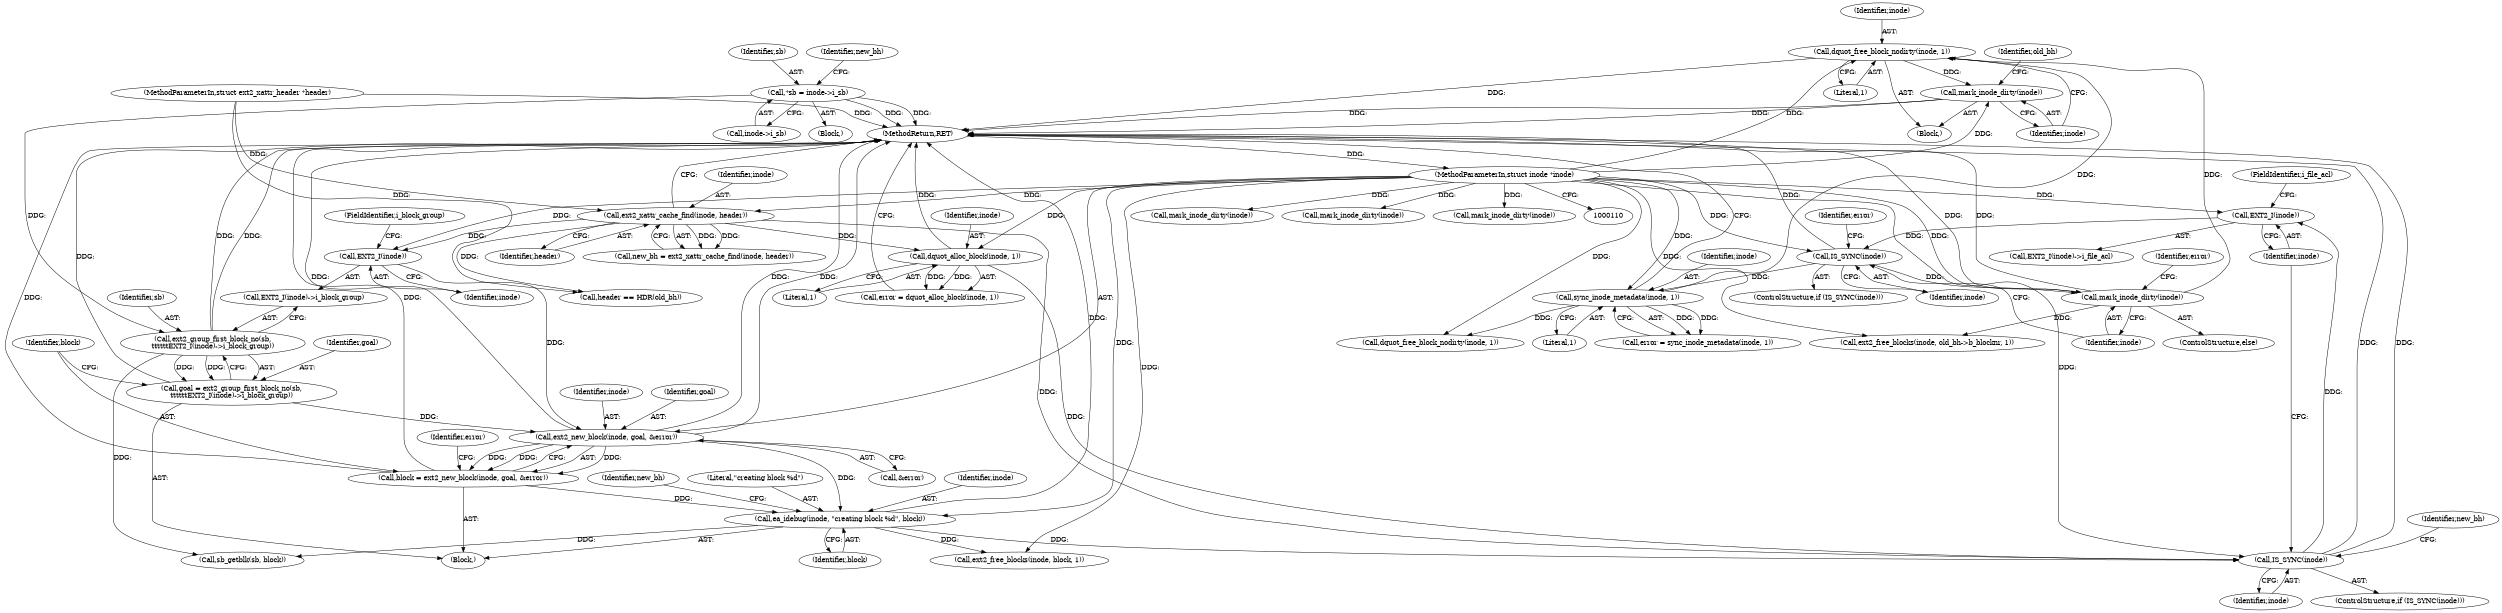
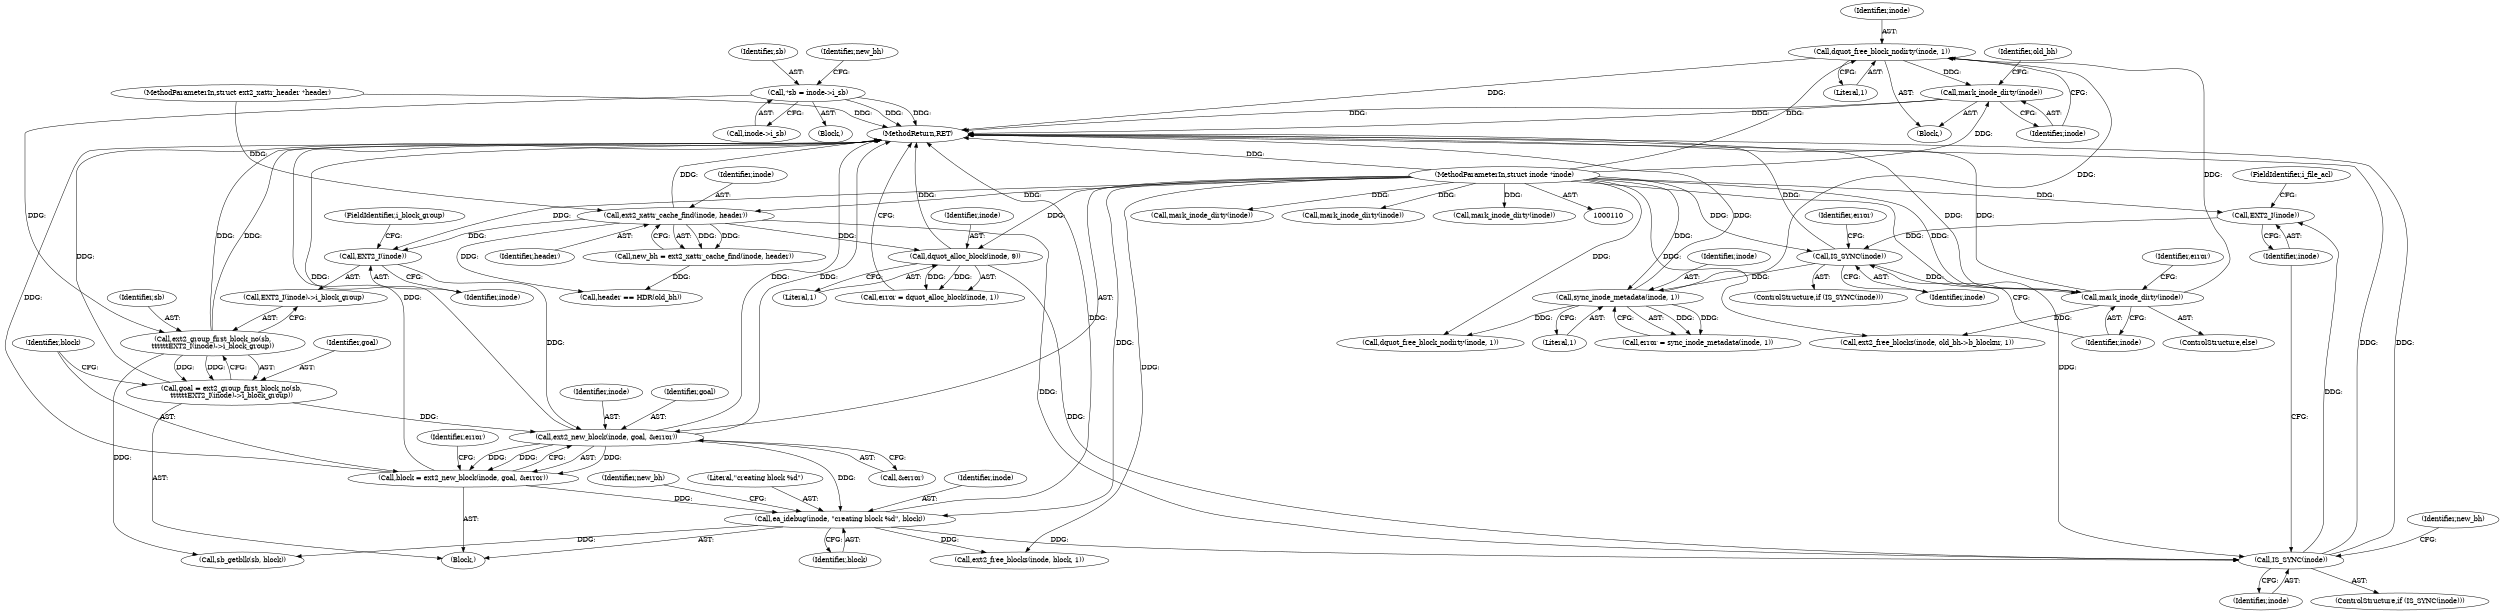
edge "(MethodReturn,RET)" -> "(MethodParameterIn,struct inode *inode)": reversed
edge "(Call,ext2_xattr_cache_find(inode, header))" -> "(MethodReturn,RET)": label "CFG: " -> "DDG: "
edge "(MethodParameterIn,struct inode *inode)" -> "1000110": label "CFG: " -> "AST: "
edge "(MethodParameterIn,struct ext2_xattr_header *header)" -> "(Call,header == HDR(old_bh))": now "(Call,new_bh = ext2_xattr_cache_find(inode, header))" -> "(Call,header == HDR(old_bh))"
edge "(Call,sync_inode_metadata(inode, 1))" -> "(MethodReturn,RET)": label "CFG: " -> "DDG: "
edge "(Call,ext2_xattr_cache_find(inode, header))" -> "(Identifier,header)": removed, label "CFG:"
node "(Call,dquot_alloc_block(inode, 1))": label "(Call,dquot_alloc_block(inode, 1))" -> "(Call,dquot_alloc_block(inode, 9))"
node "(Call,EXT2_I(inode)->i_file_acl)": removed
